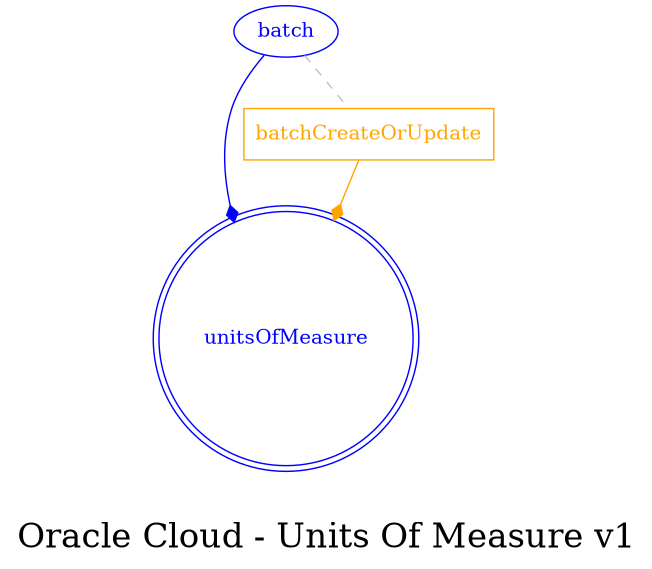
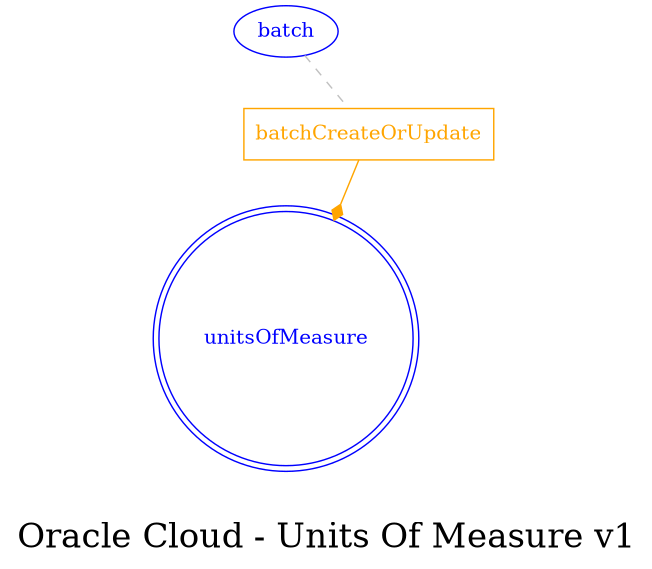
edge "batch" -> "unitsOfMeasure": removed
